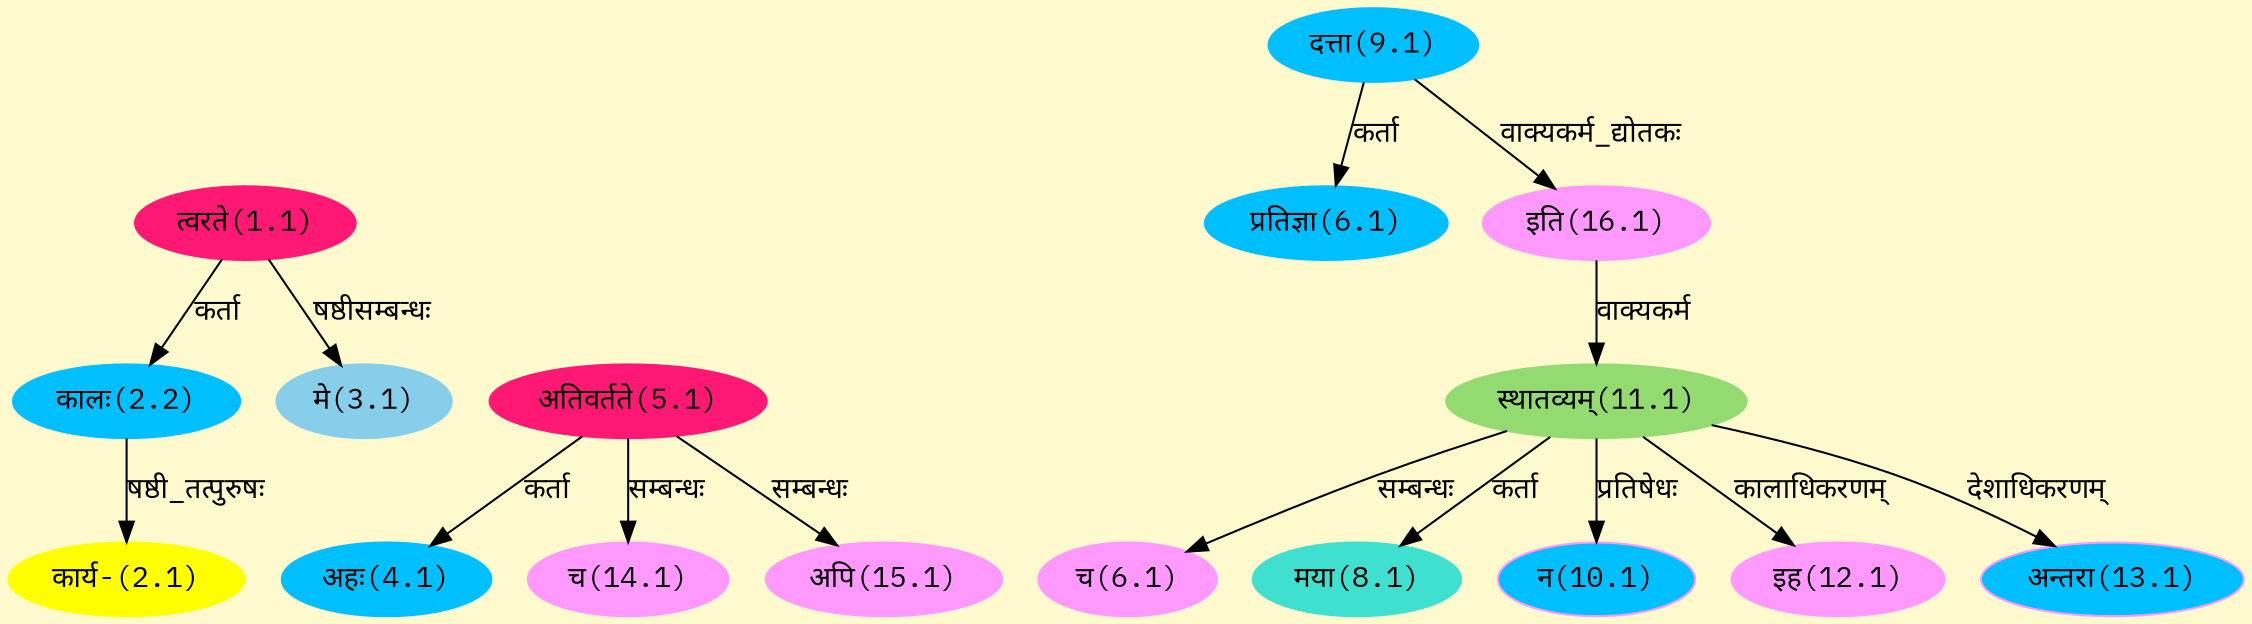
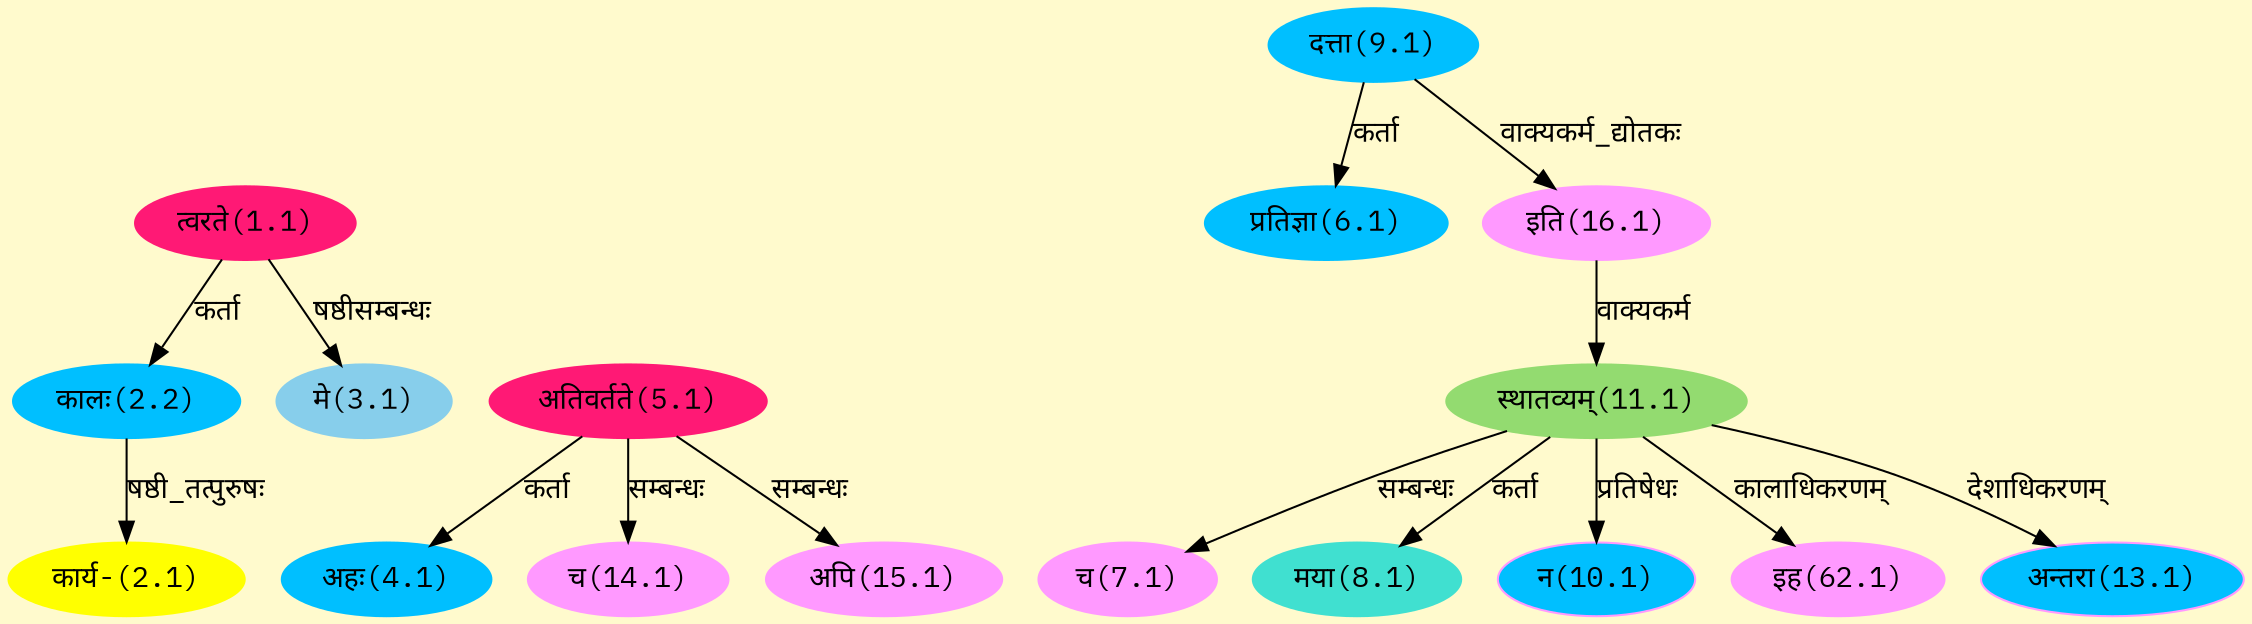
node "च(6.1)": label "च(6.1)" -> "च(7.1)"
node "इह(12.1)": label "इह(12.1)" -> "इह(62.1)"
